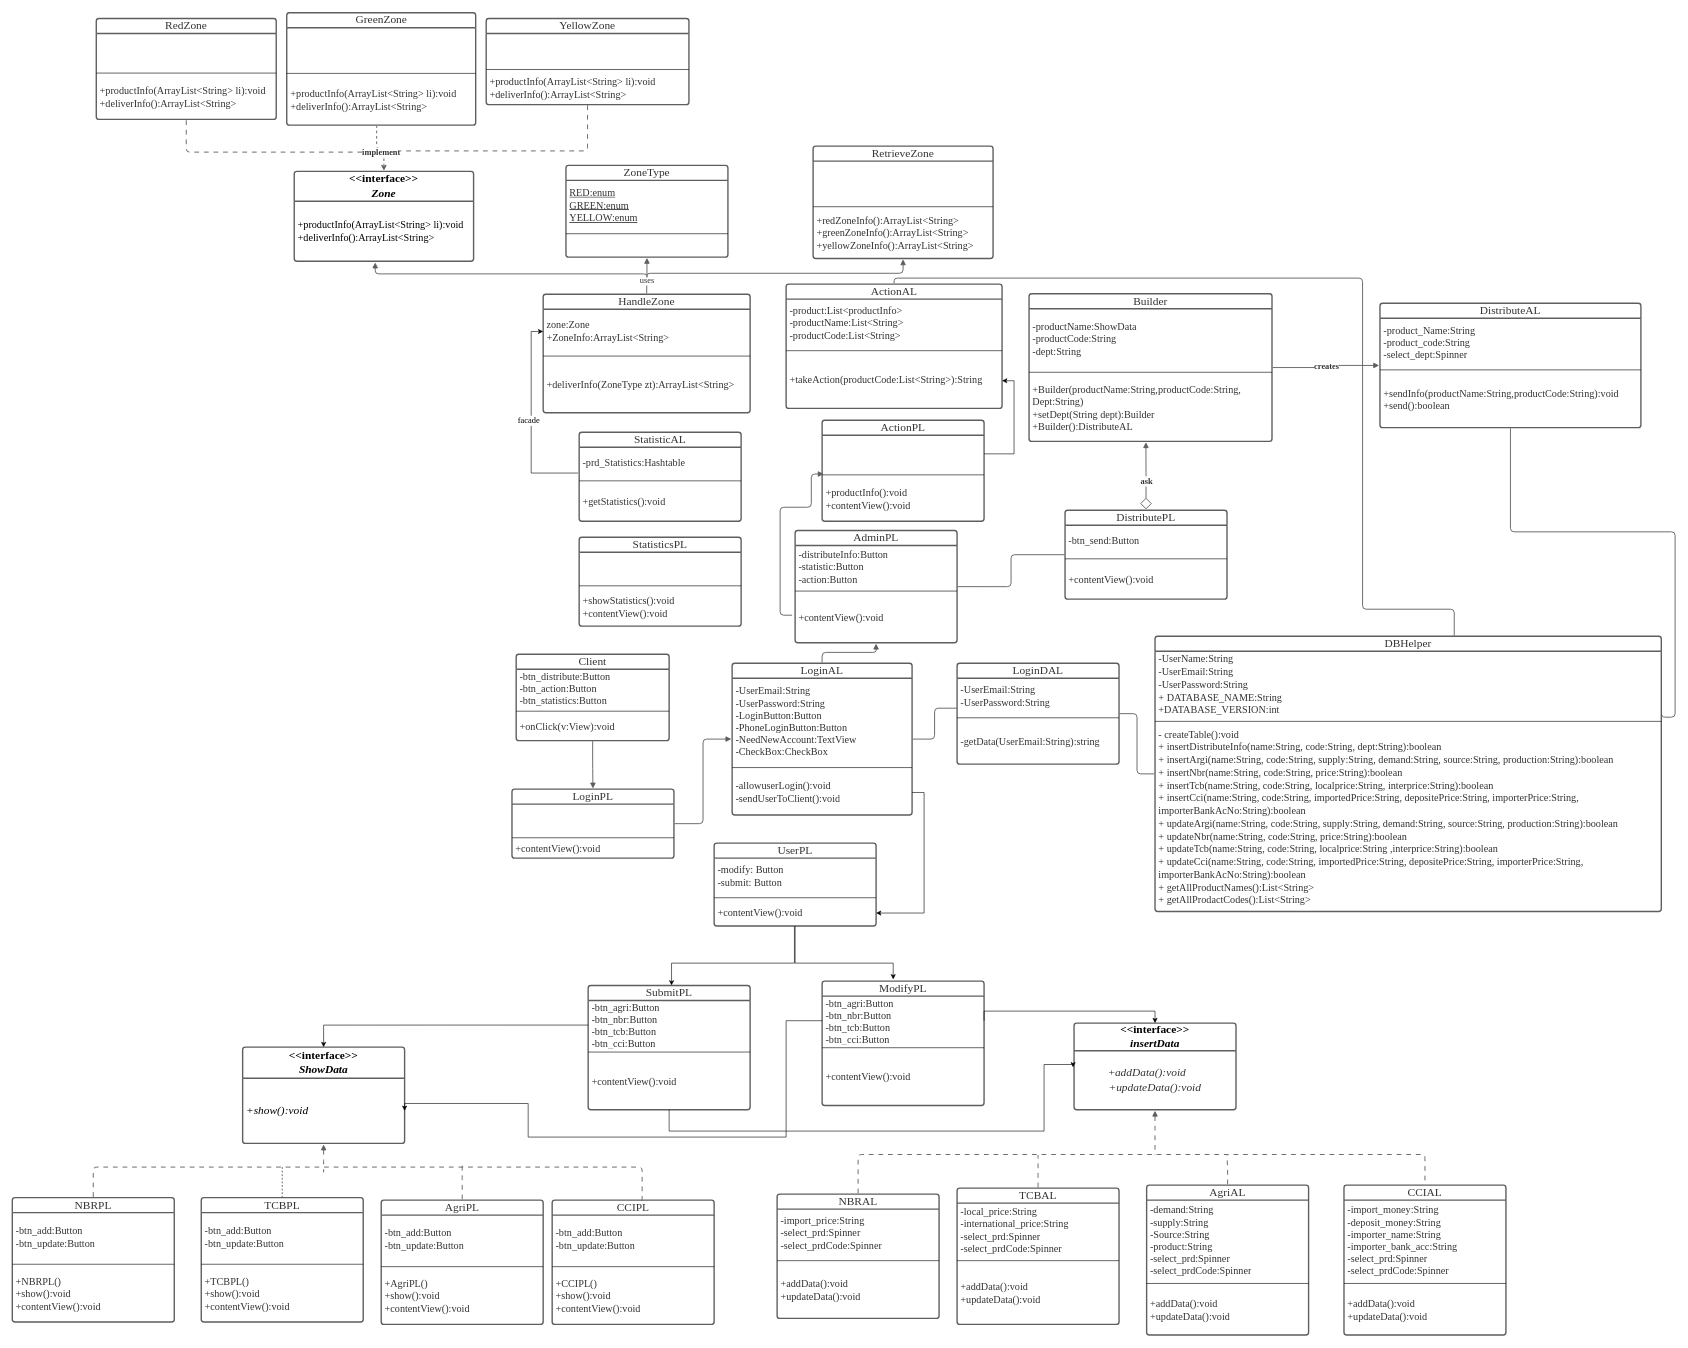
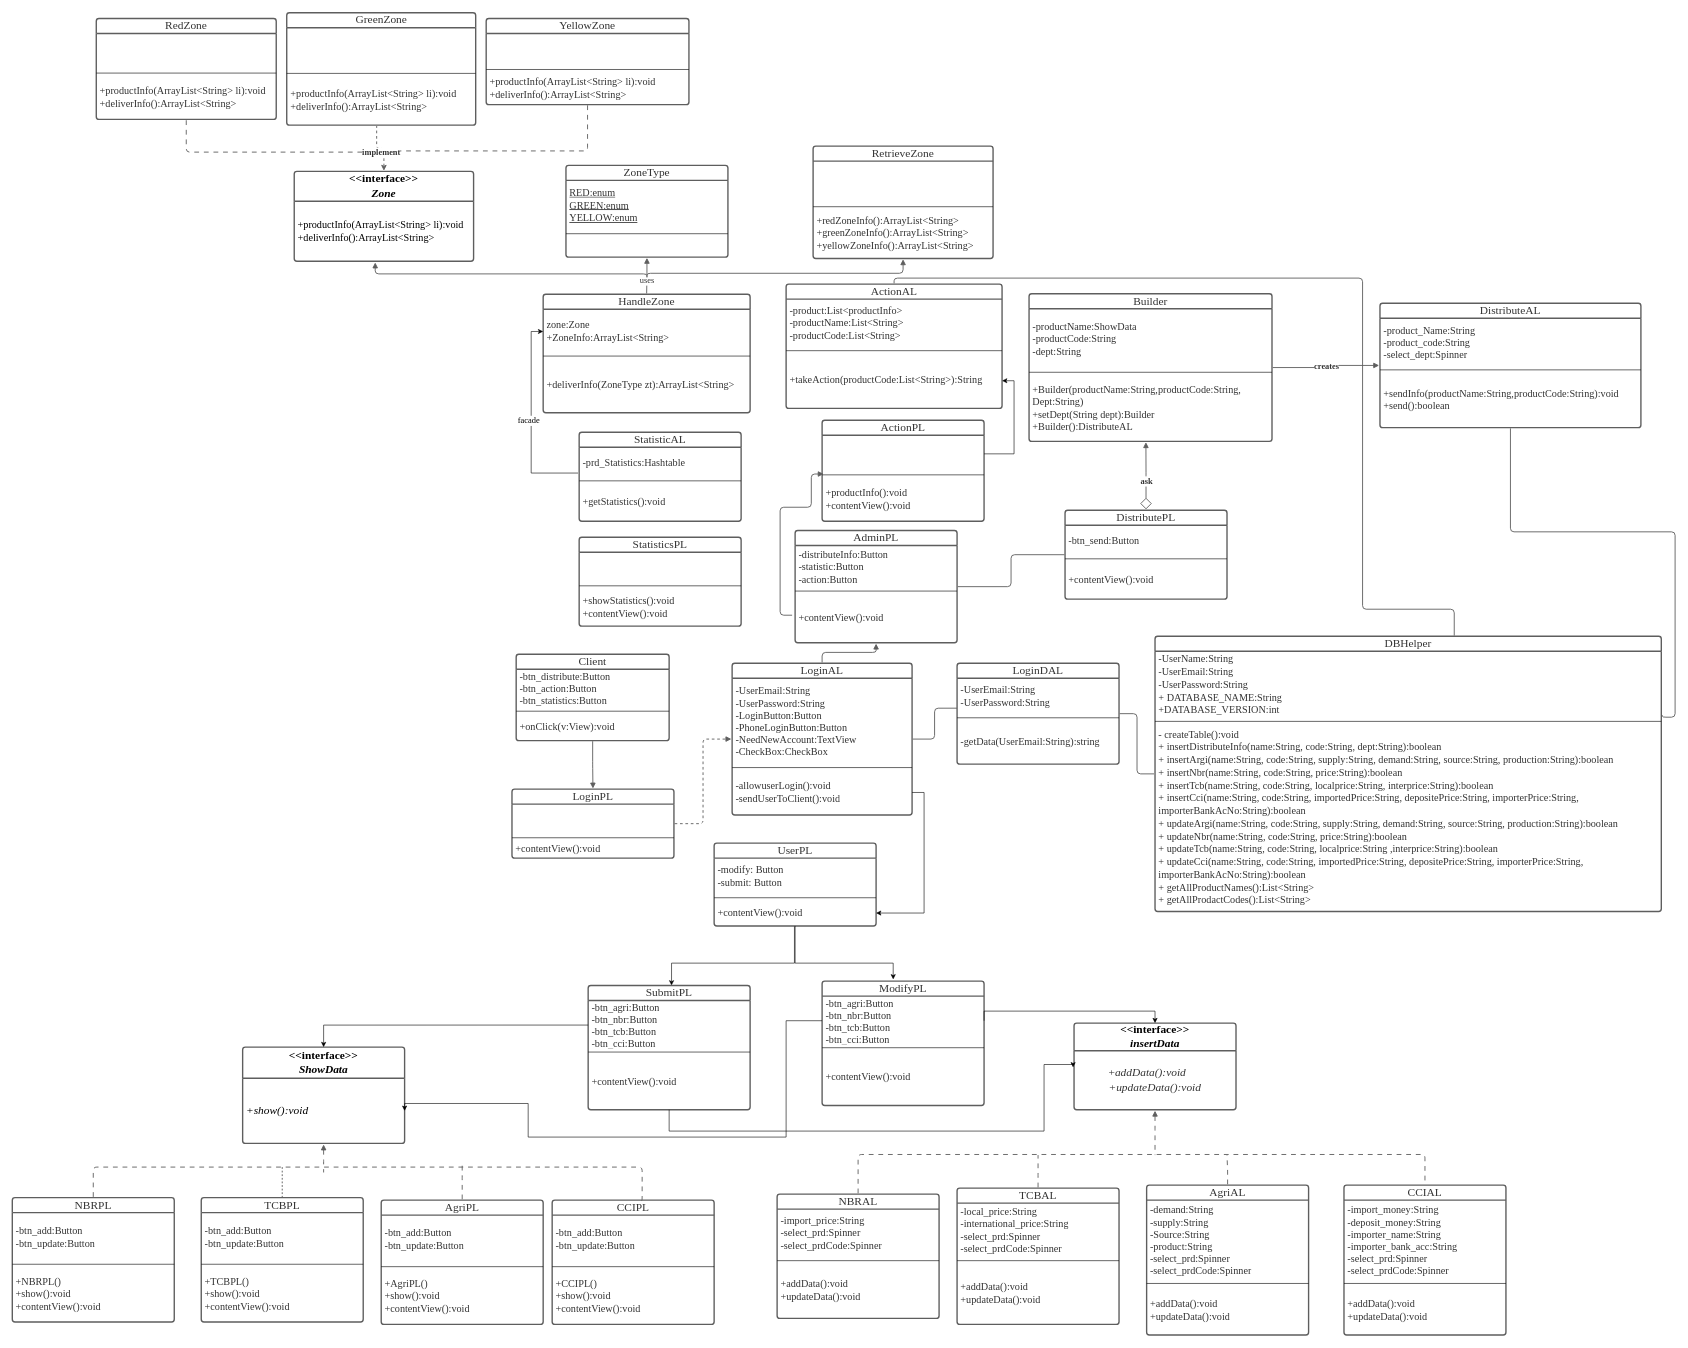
edge "LoginPL" -> "LoginAL": style solid -> dashed
